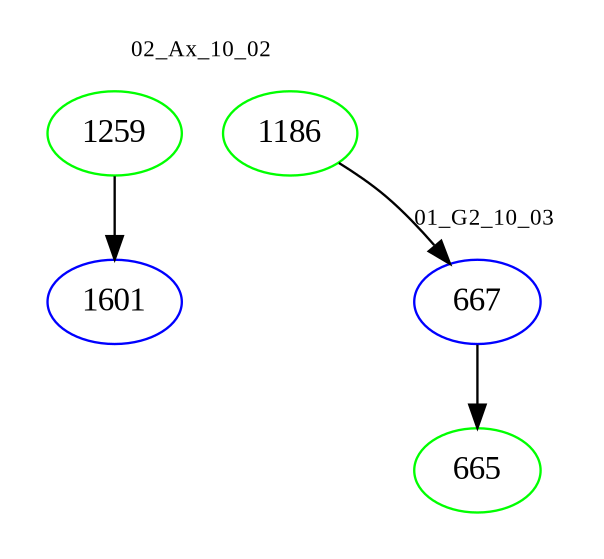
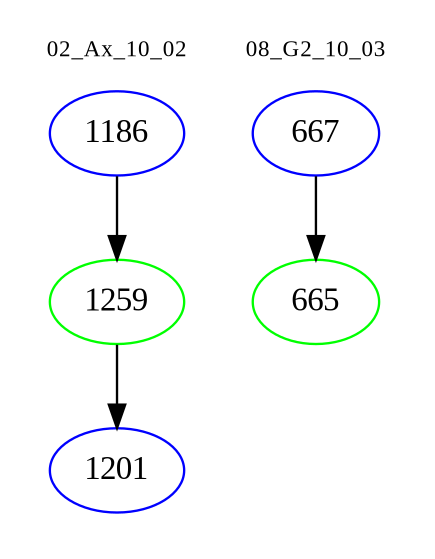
node "1186": color green -> blue
cluster "01_G2_10_03": label "01_G2_10_03" -> "08_G2_10_03"
edge "1186" -> "667": now "1186" -> "1259"
node "1601": label "1601" -> "1201"
